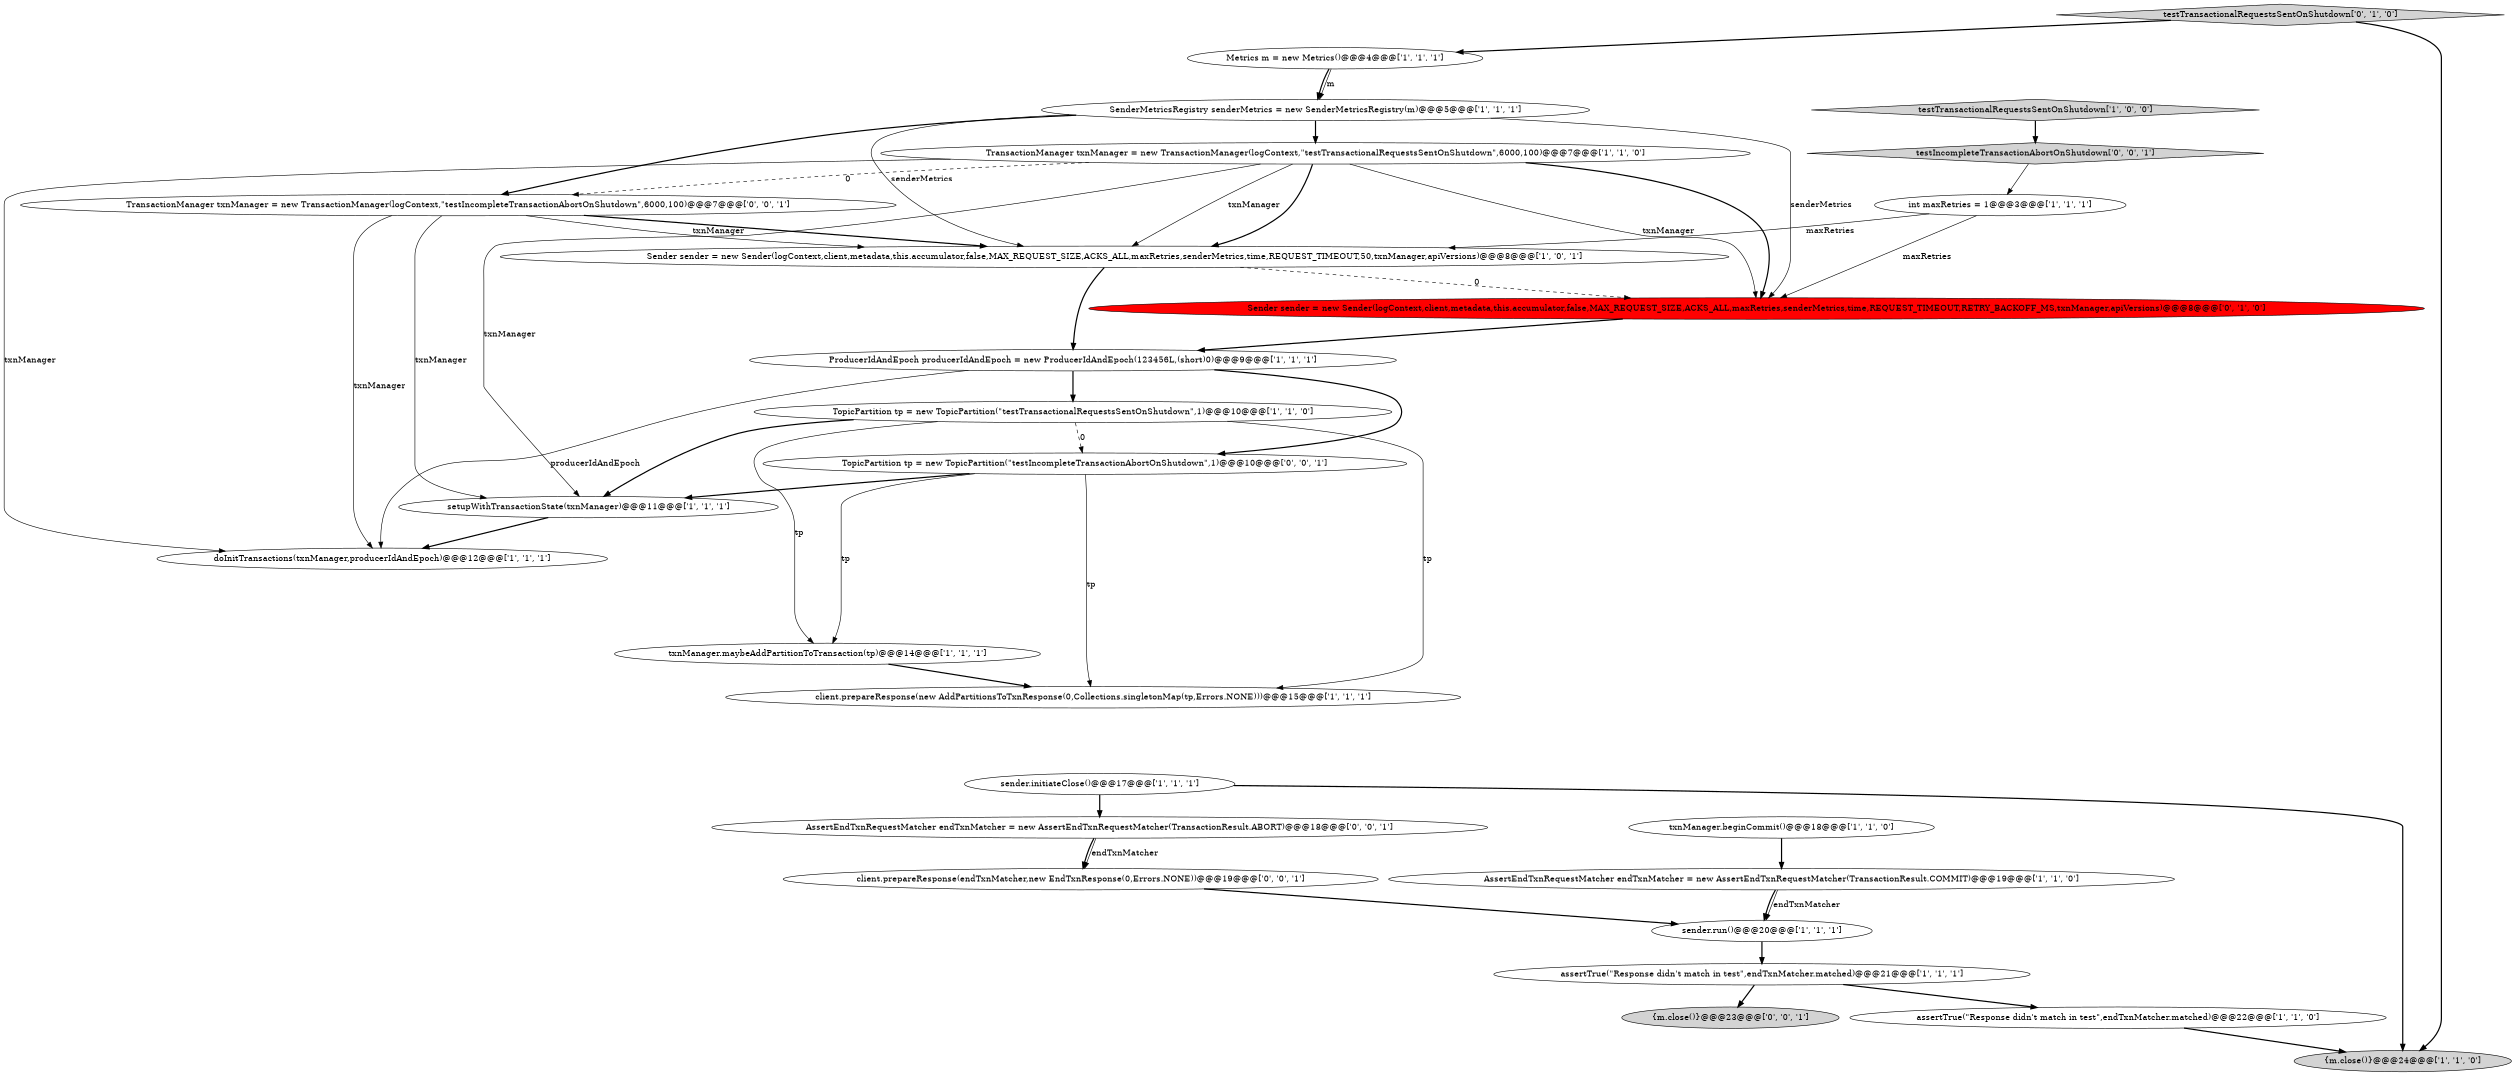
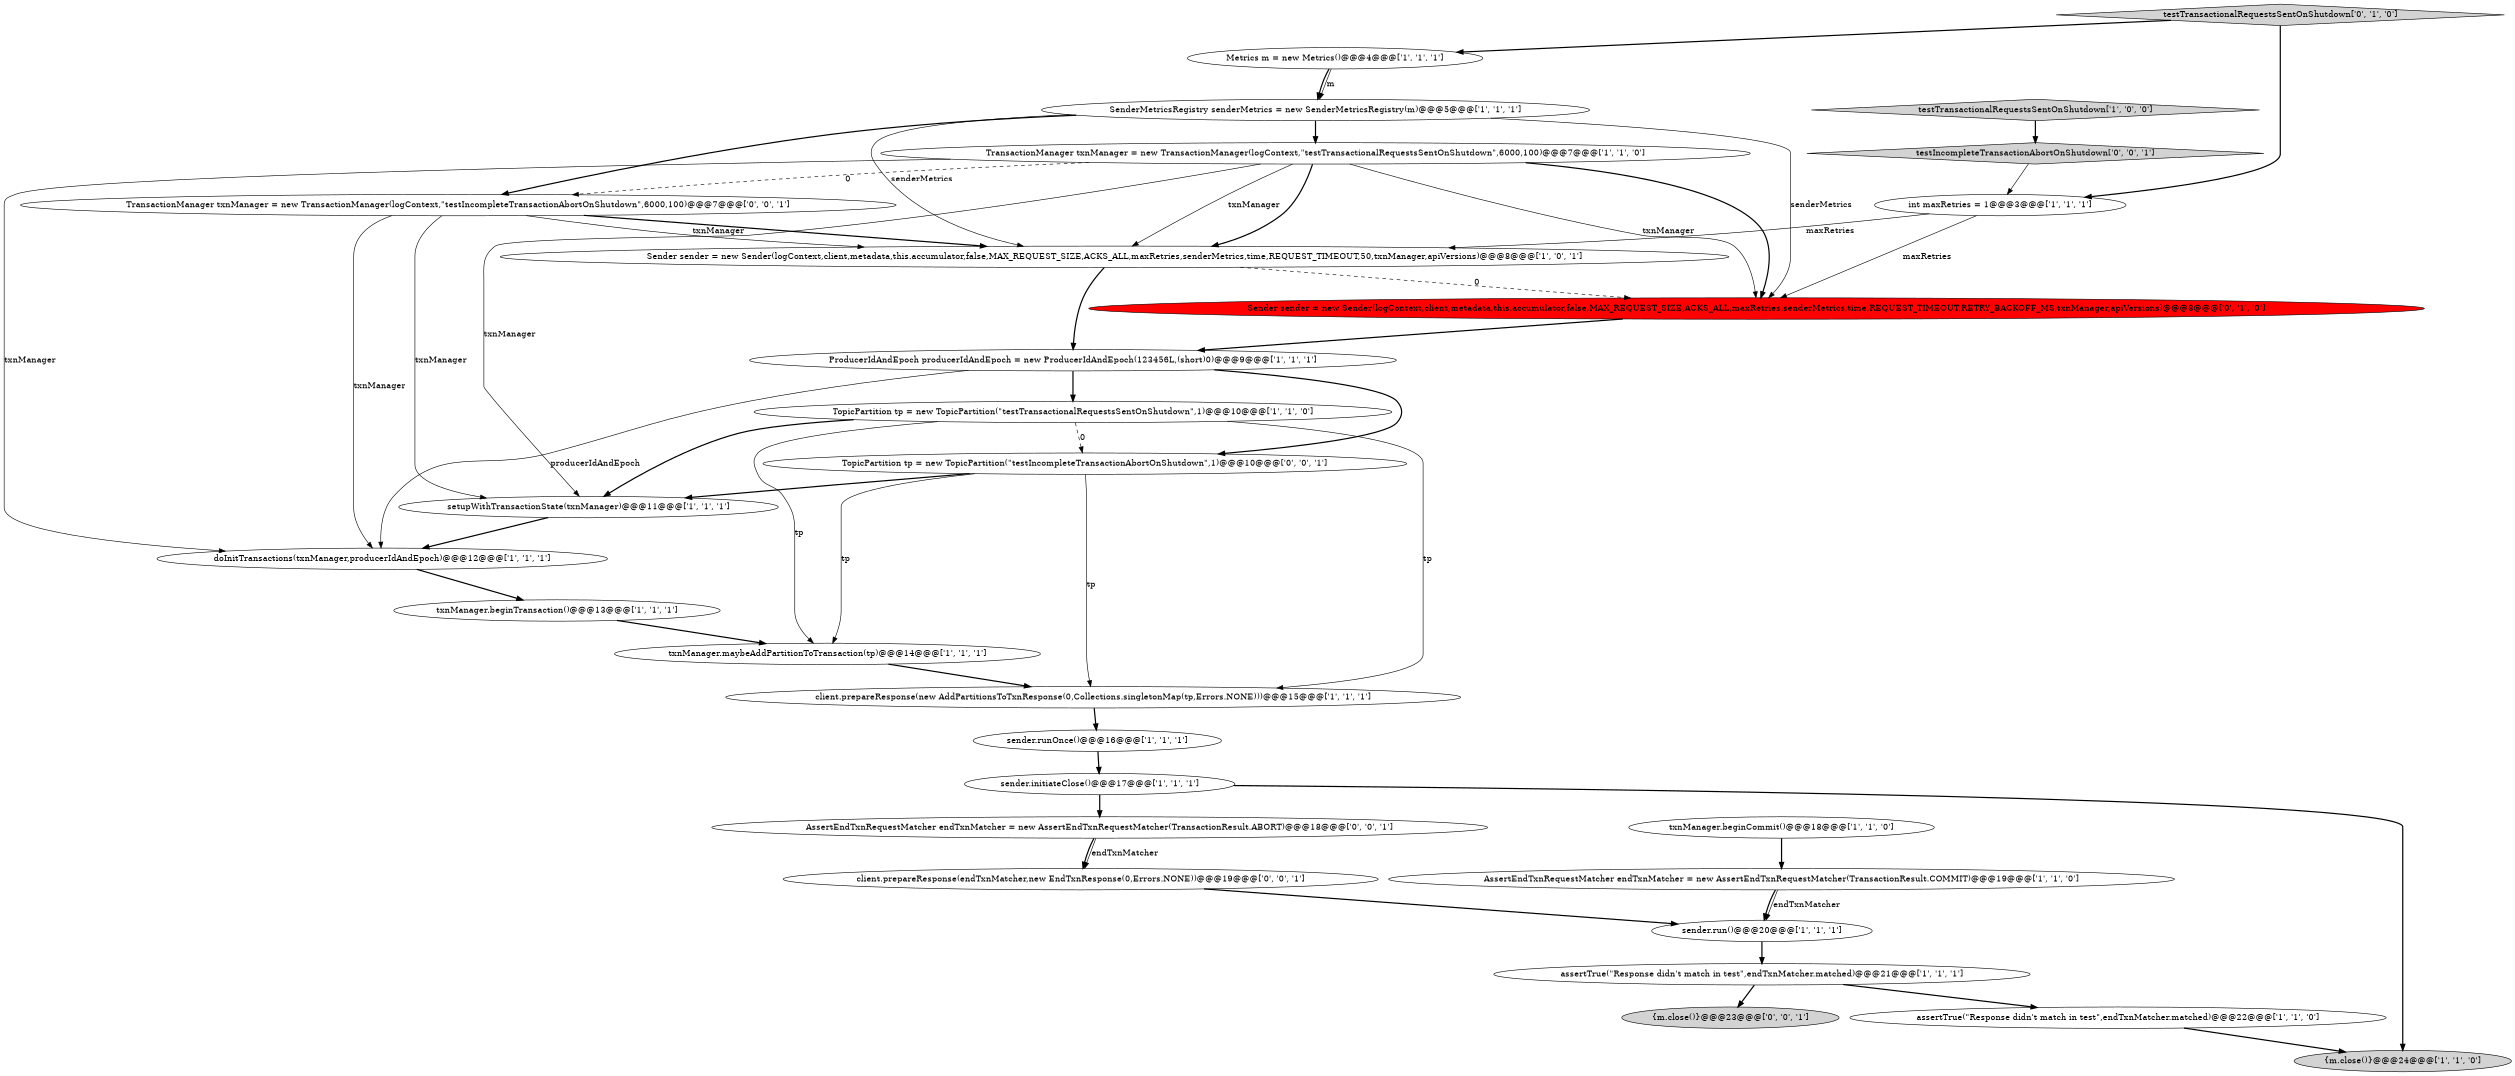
edge "testTransactionalRequestsSentOnShutdown['0', '1', '0']" -> "{m.close()}@@@24@@@['1', '1', '0']": now "testTransactionalRequestsSentOnShutdown['0', '1', '0']" -> "int maxRetries = 1@@@3@@@['1', '1', '1']"
node "txnManager.beginTransaction()@@@13@@@['1', '1', '1']": added
node "sender.runOnce()@@@16@@@['1', '1', '1']": added
